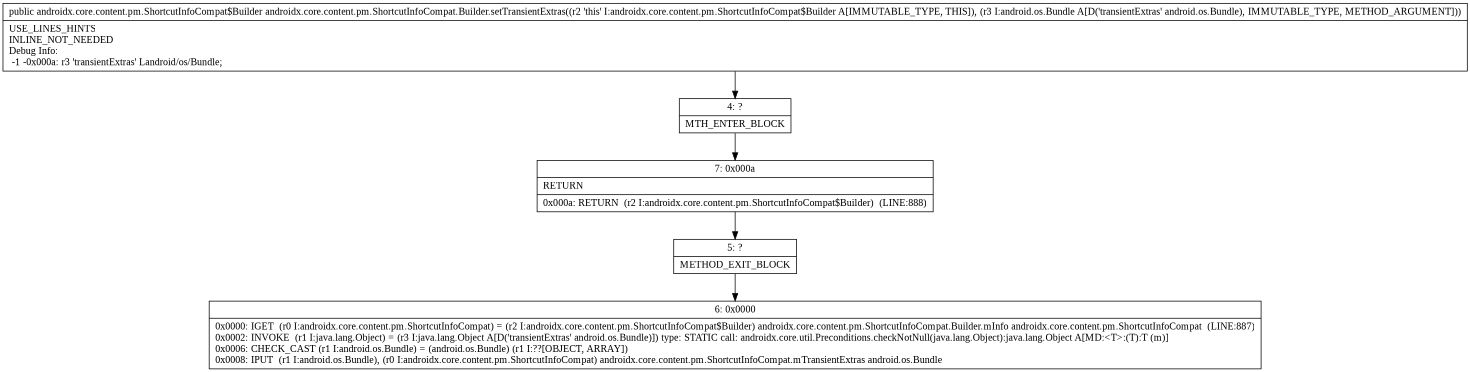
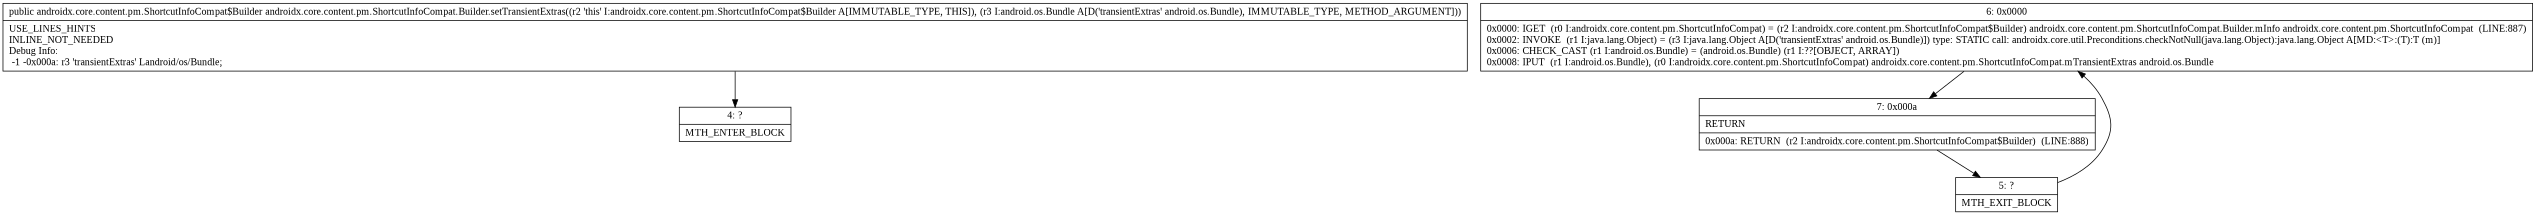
edge "4: ?" -> "7: 0x000a": now "6: 0x0000" -> "7: 0x000a"
node "5: ?": text "METHOD_EXIT_BLOCK" -> "MTH_EXIT_BLOCK"
